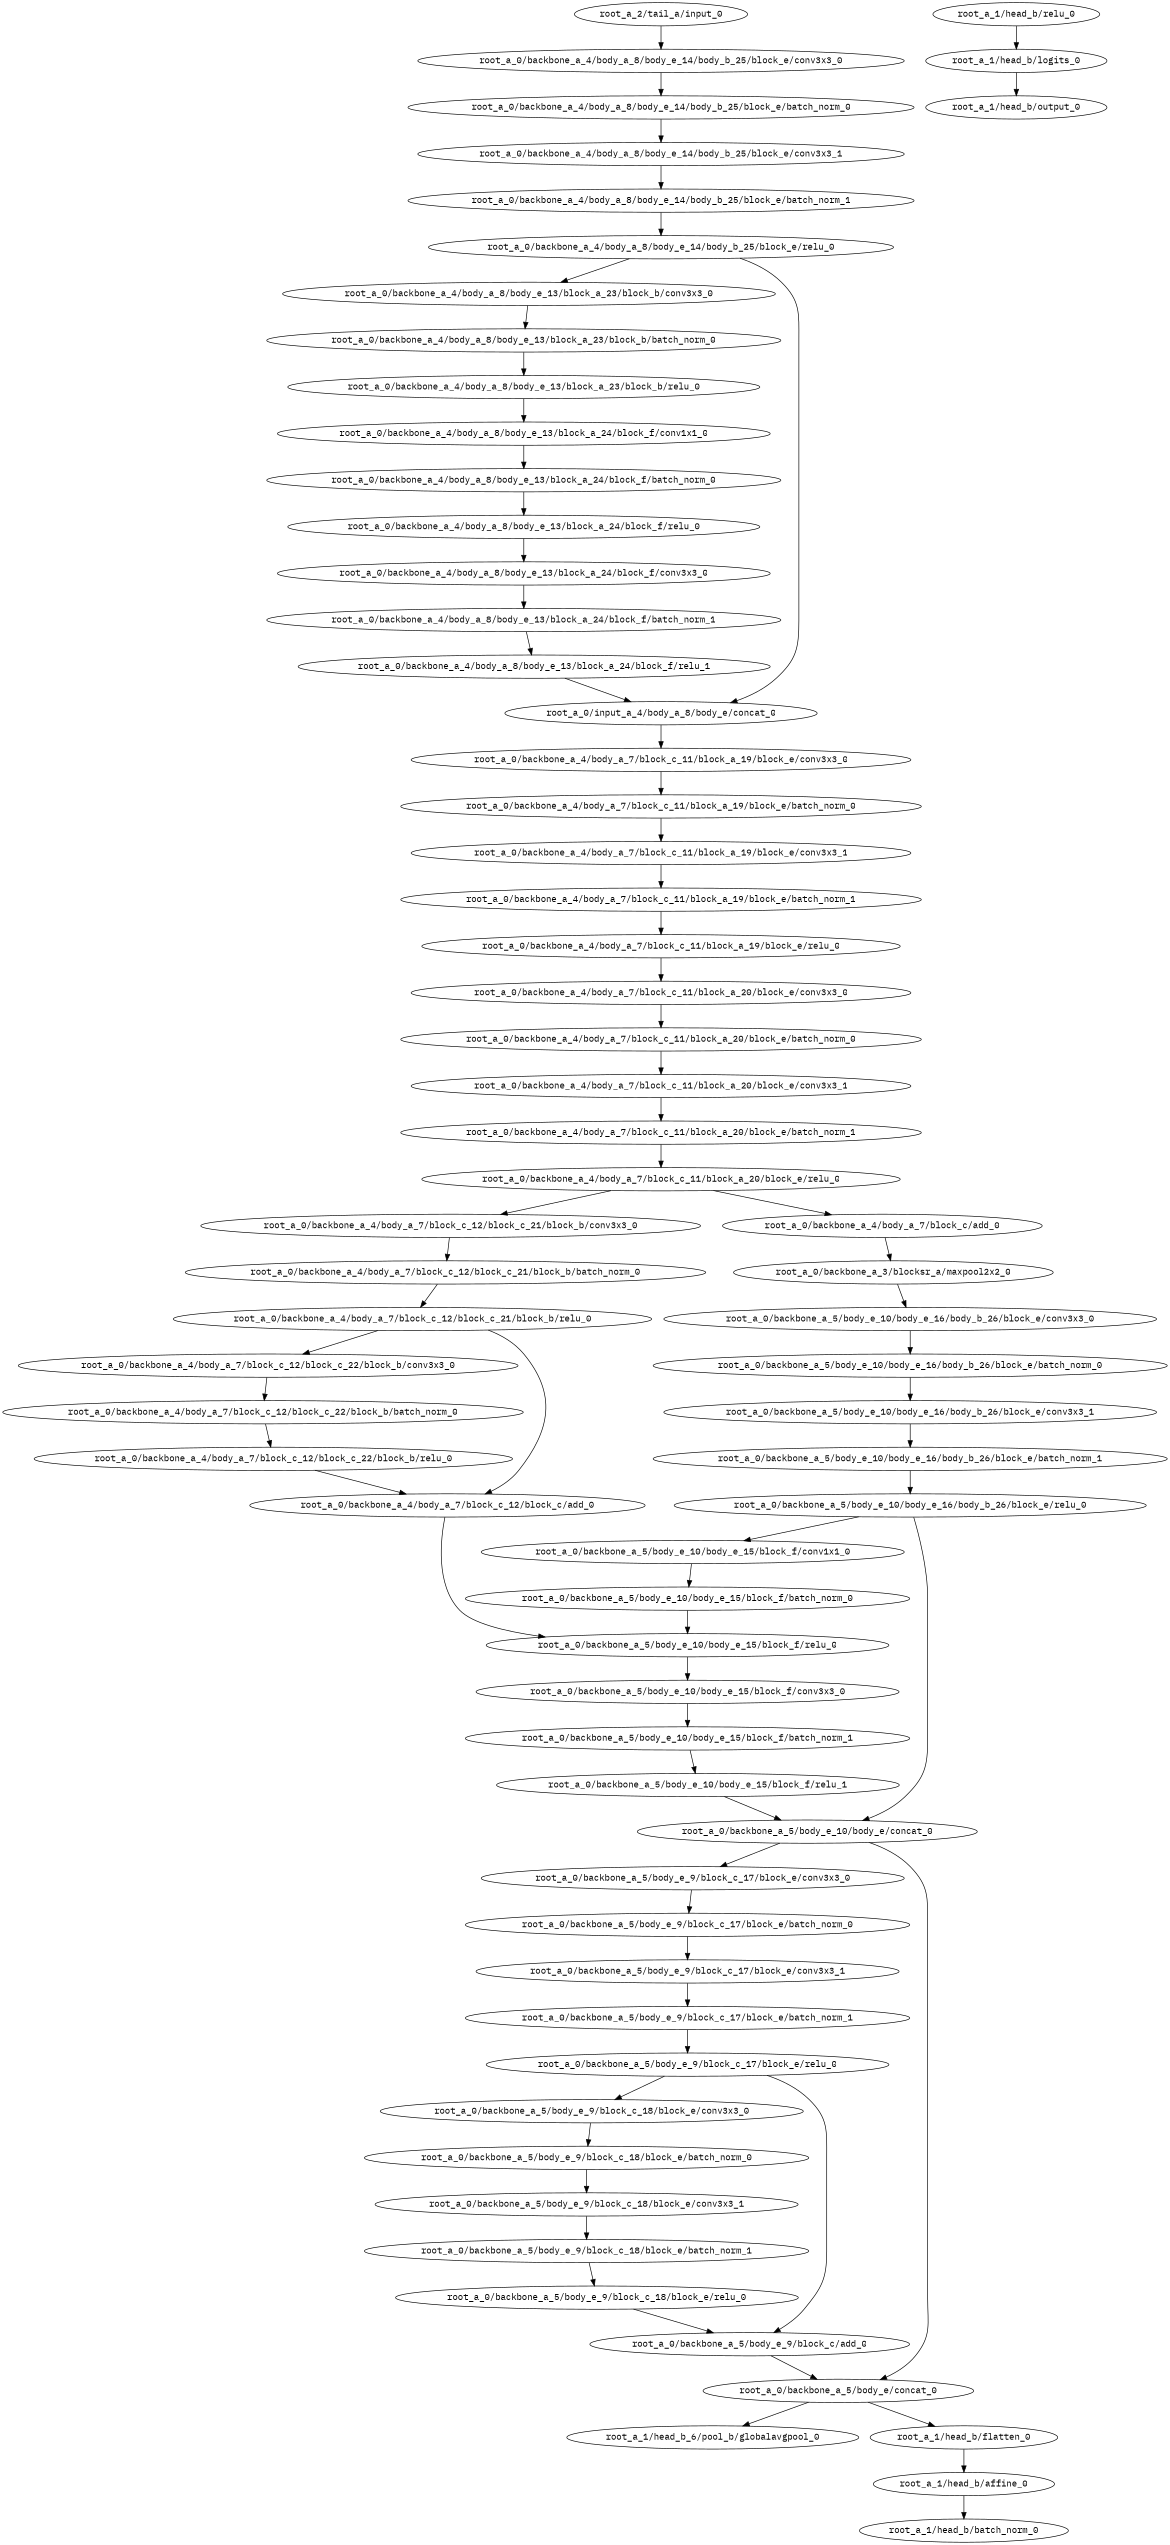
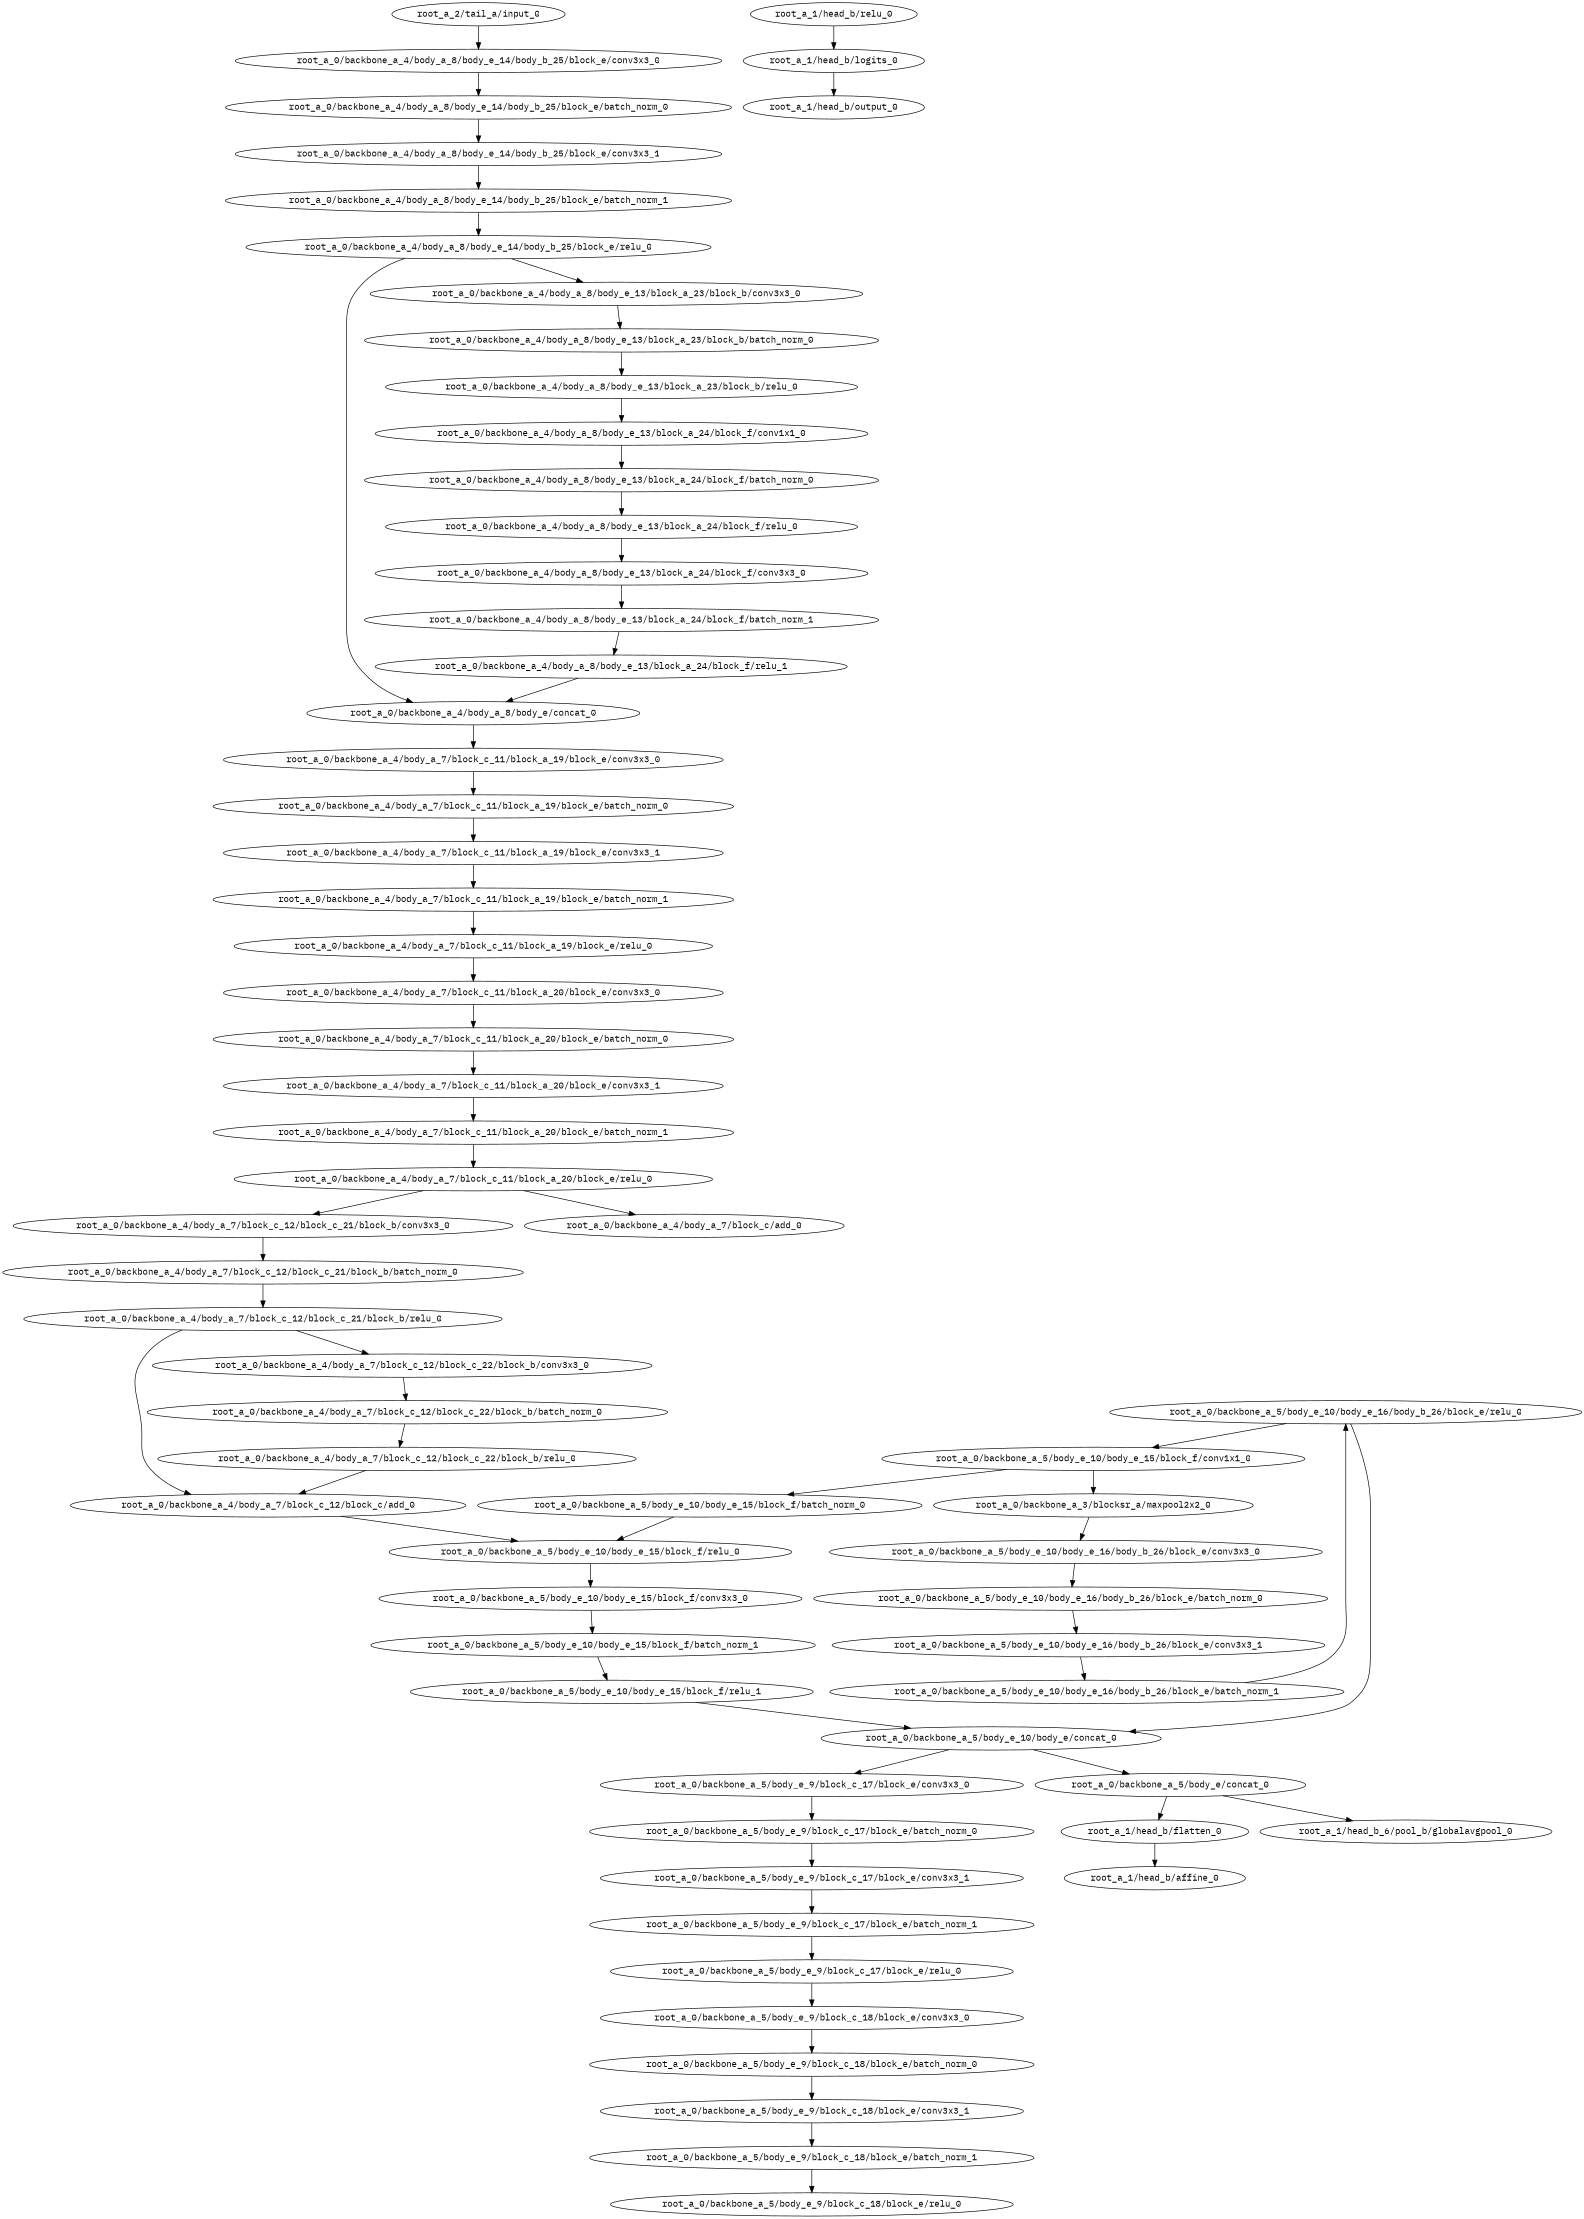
node "root_a_0/input_a_4/body_a_8/body_e/concat_0": label "root_a_0/input_a_4/body_a_8/body_e/concat_0" -> "root_a_0/backbone_a_4/body_a_8/body_e/concat_0"
edge "root_a_0/backbone_a_4/body_a_7/block_c/add_0" -> "root_a_0/backbone_a_3/blocksr_a/maxpool2x2_0": now "root_a_0/backbone_a_5/body_e_10/body_e_15/block_f/conv1x1_0" -> "root_a_0/backbone_a_3/blocksr_a/maxpool2x2_0"
node "root_a_0/backbone_a_5/body_e_9/block_c/add_0": removed
node "root_a_1/head_b/batch_norm_0": removed
